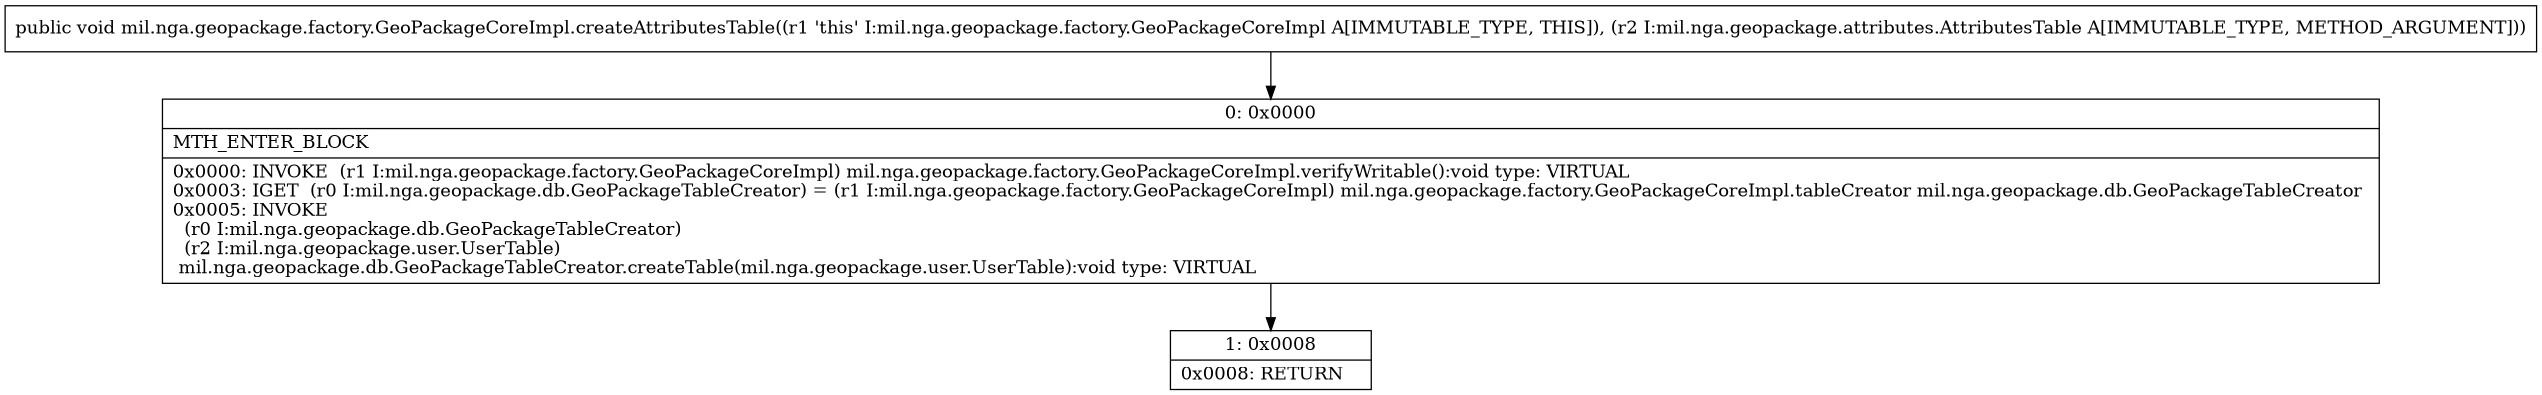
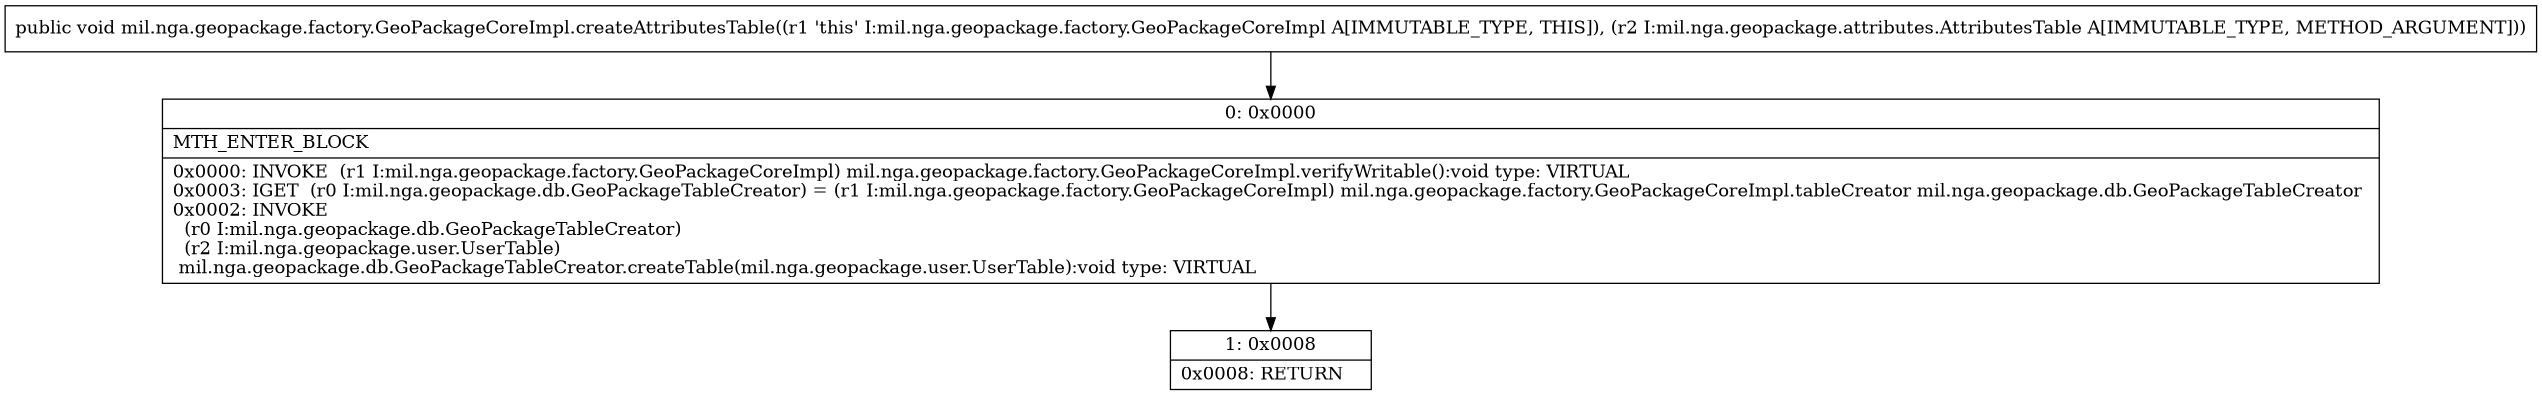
node "0: 0x0000": text "0x0005: INVOKE" -> "0x0002: INVOKE"
